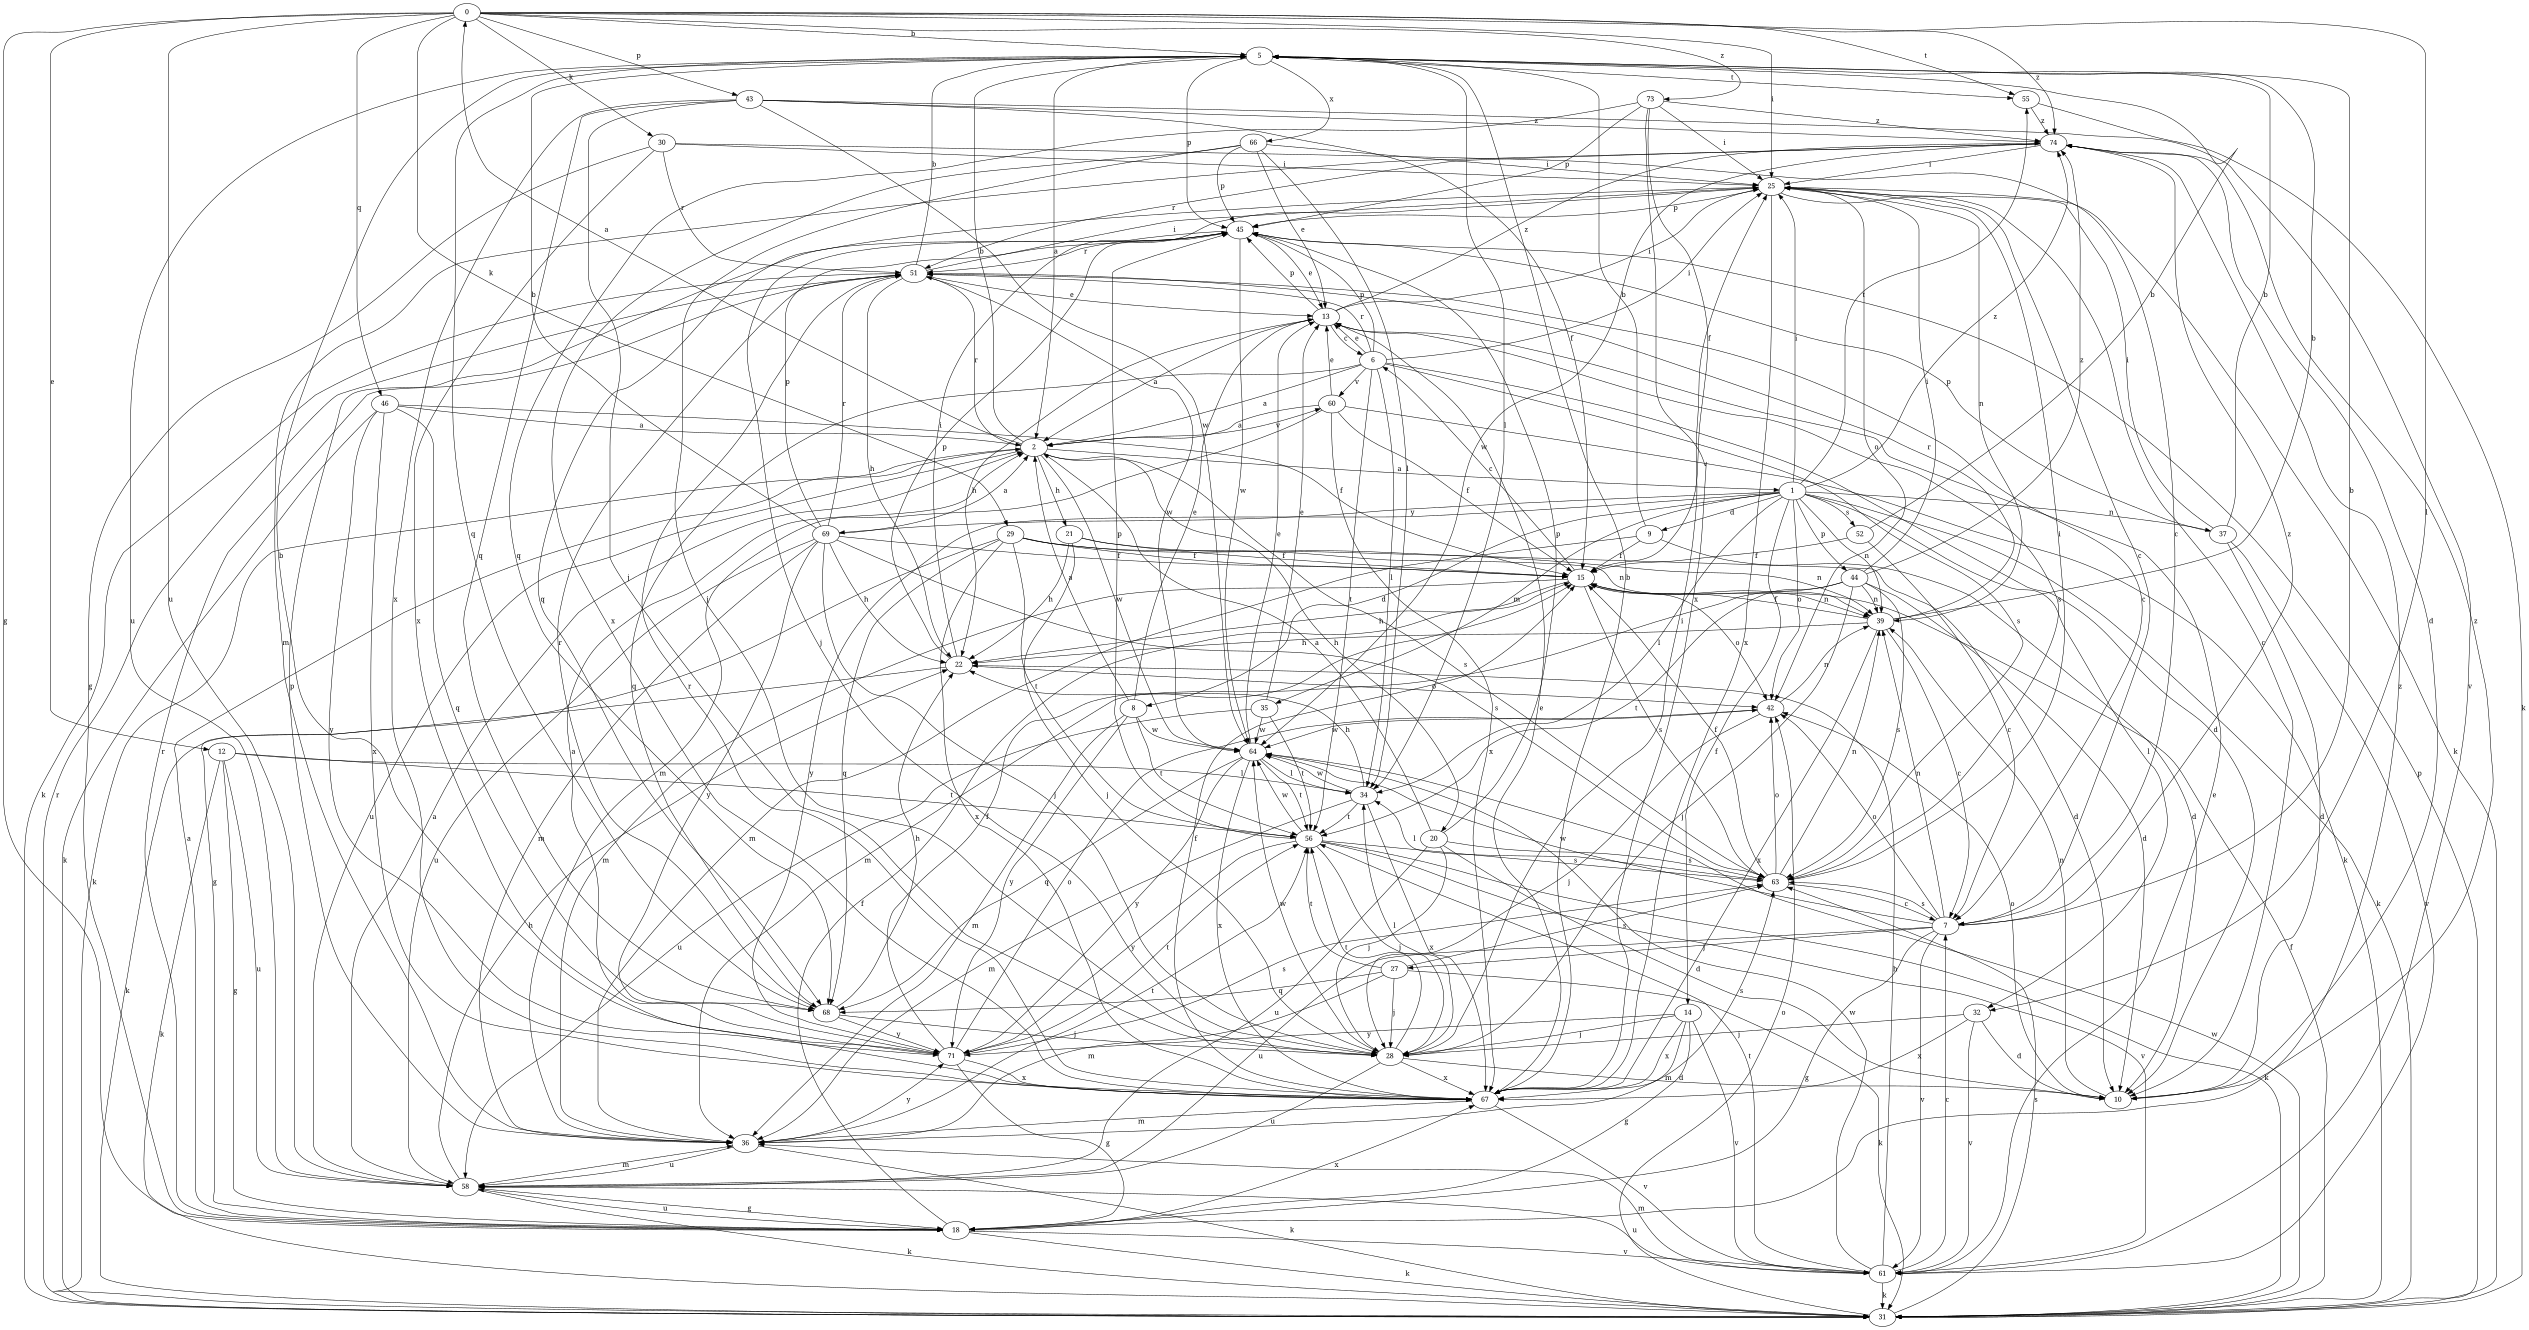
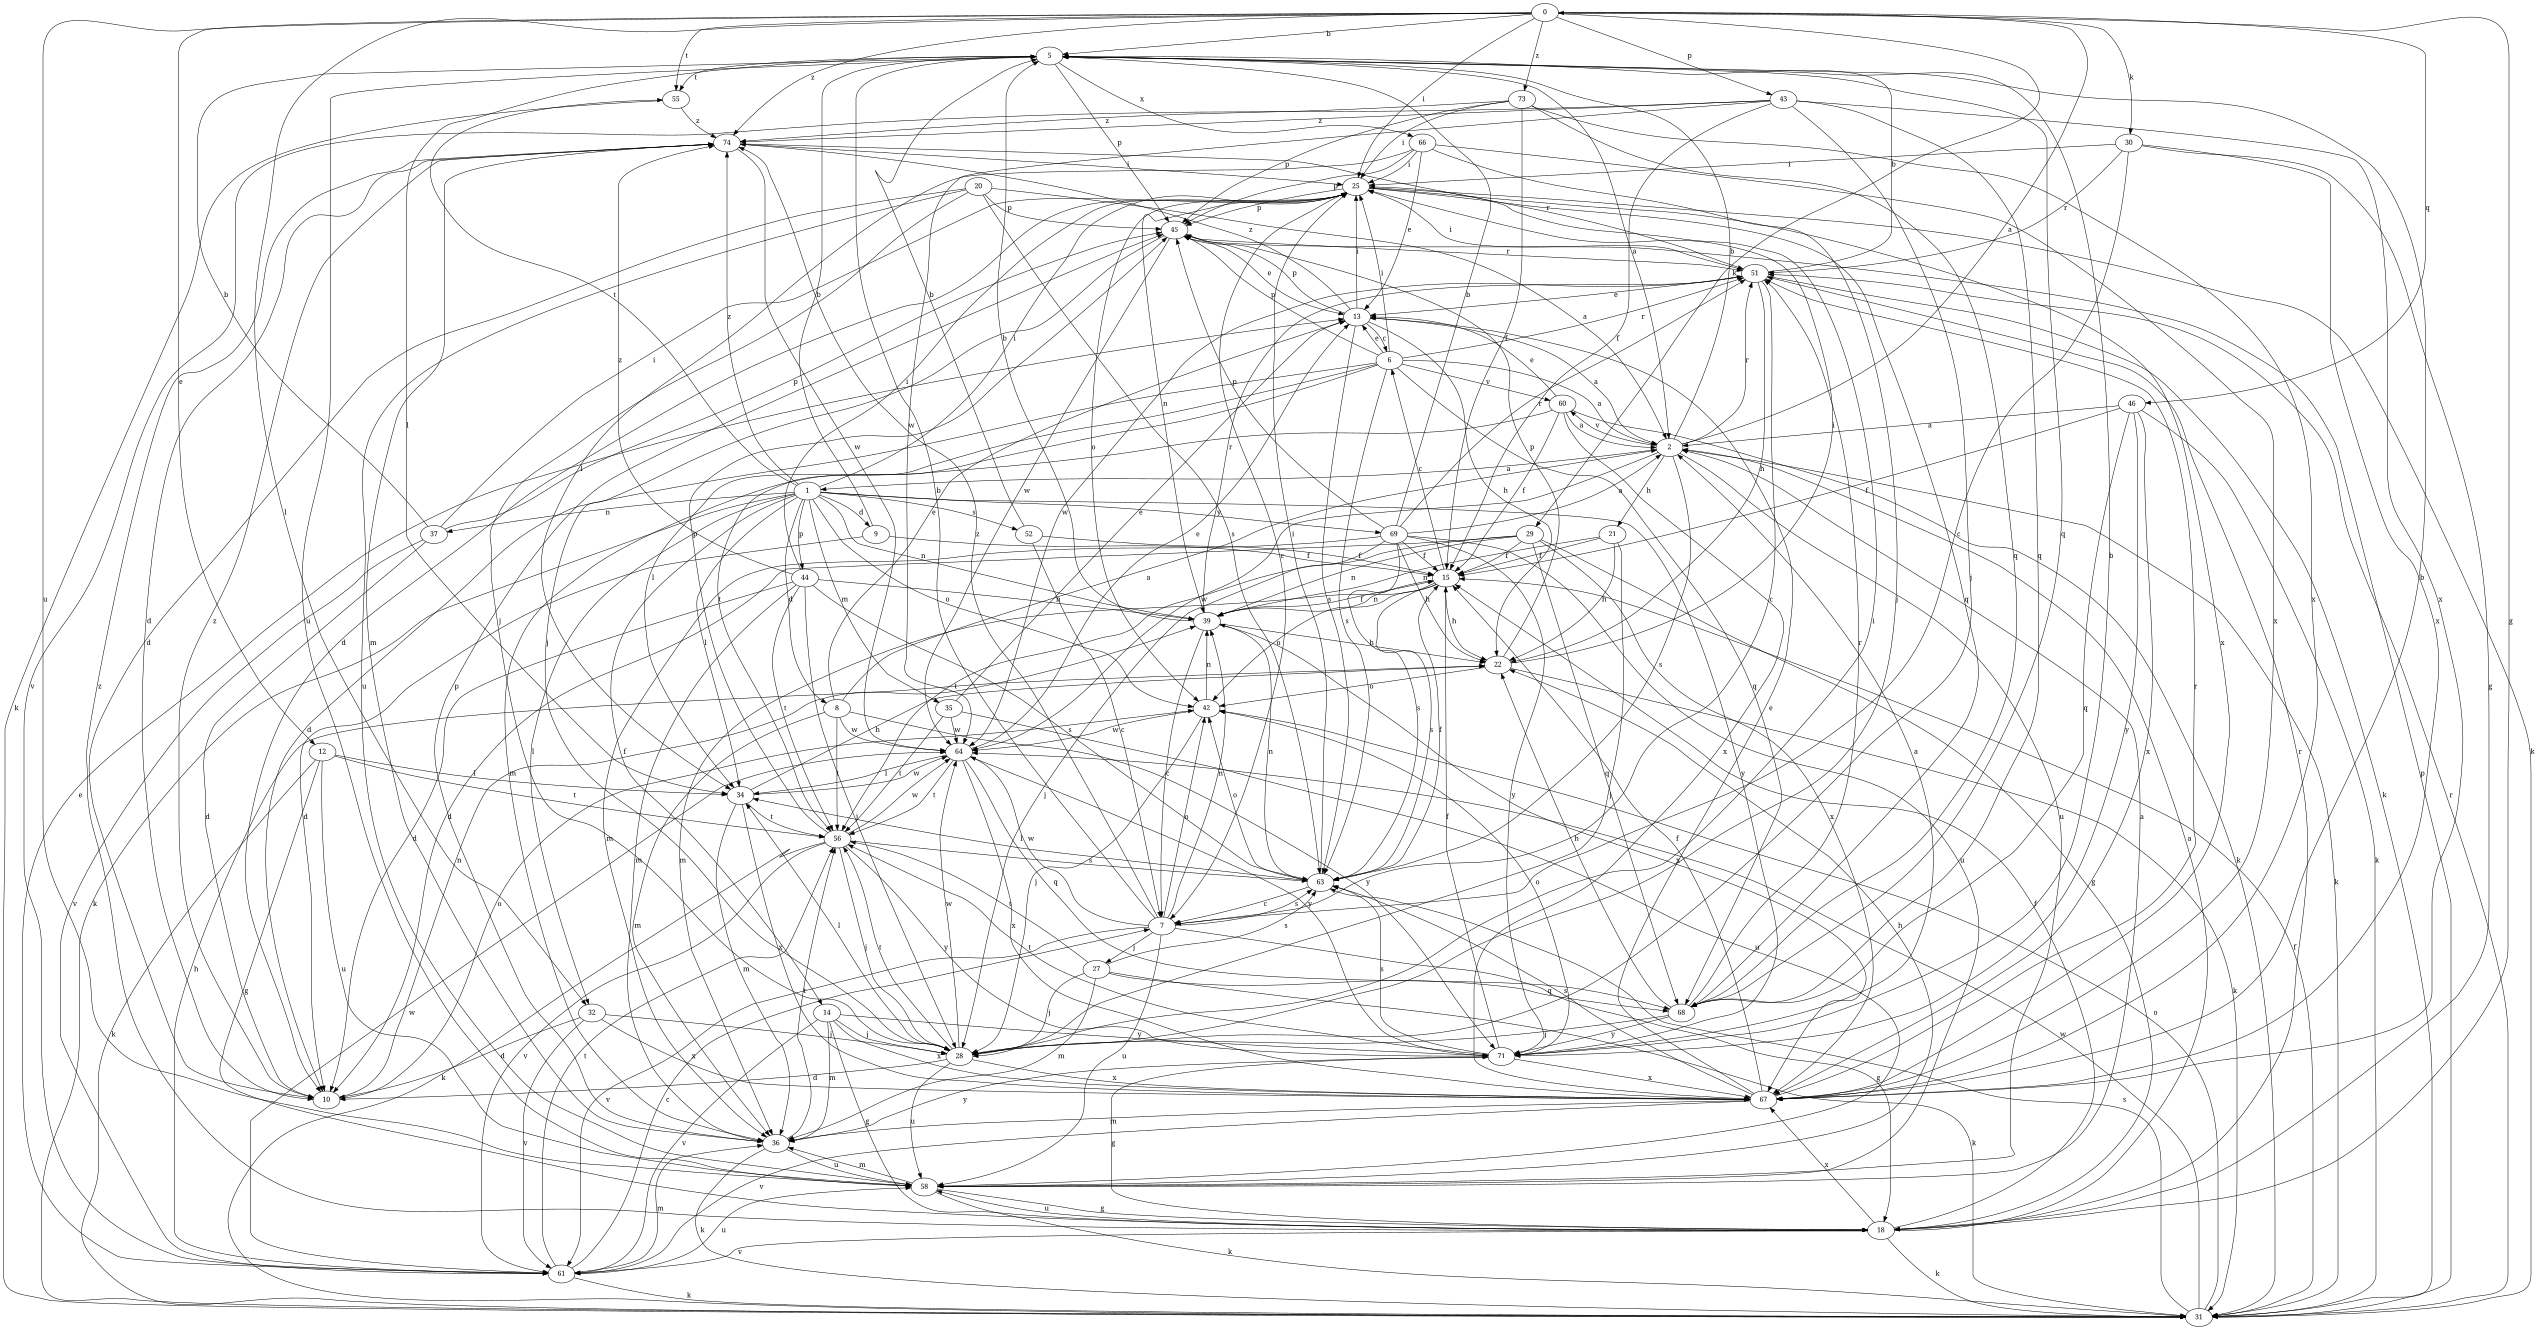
edge "2" -> "20": removed, label "h"
edge "25" -> "10": label "c" -> "d"
edge "9" -> "36": removed, label "m"
